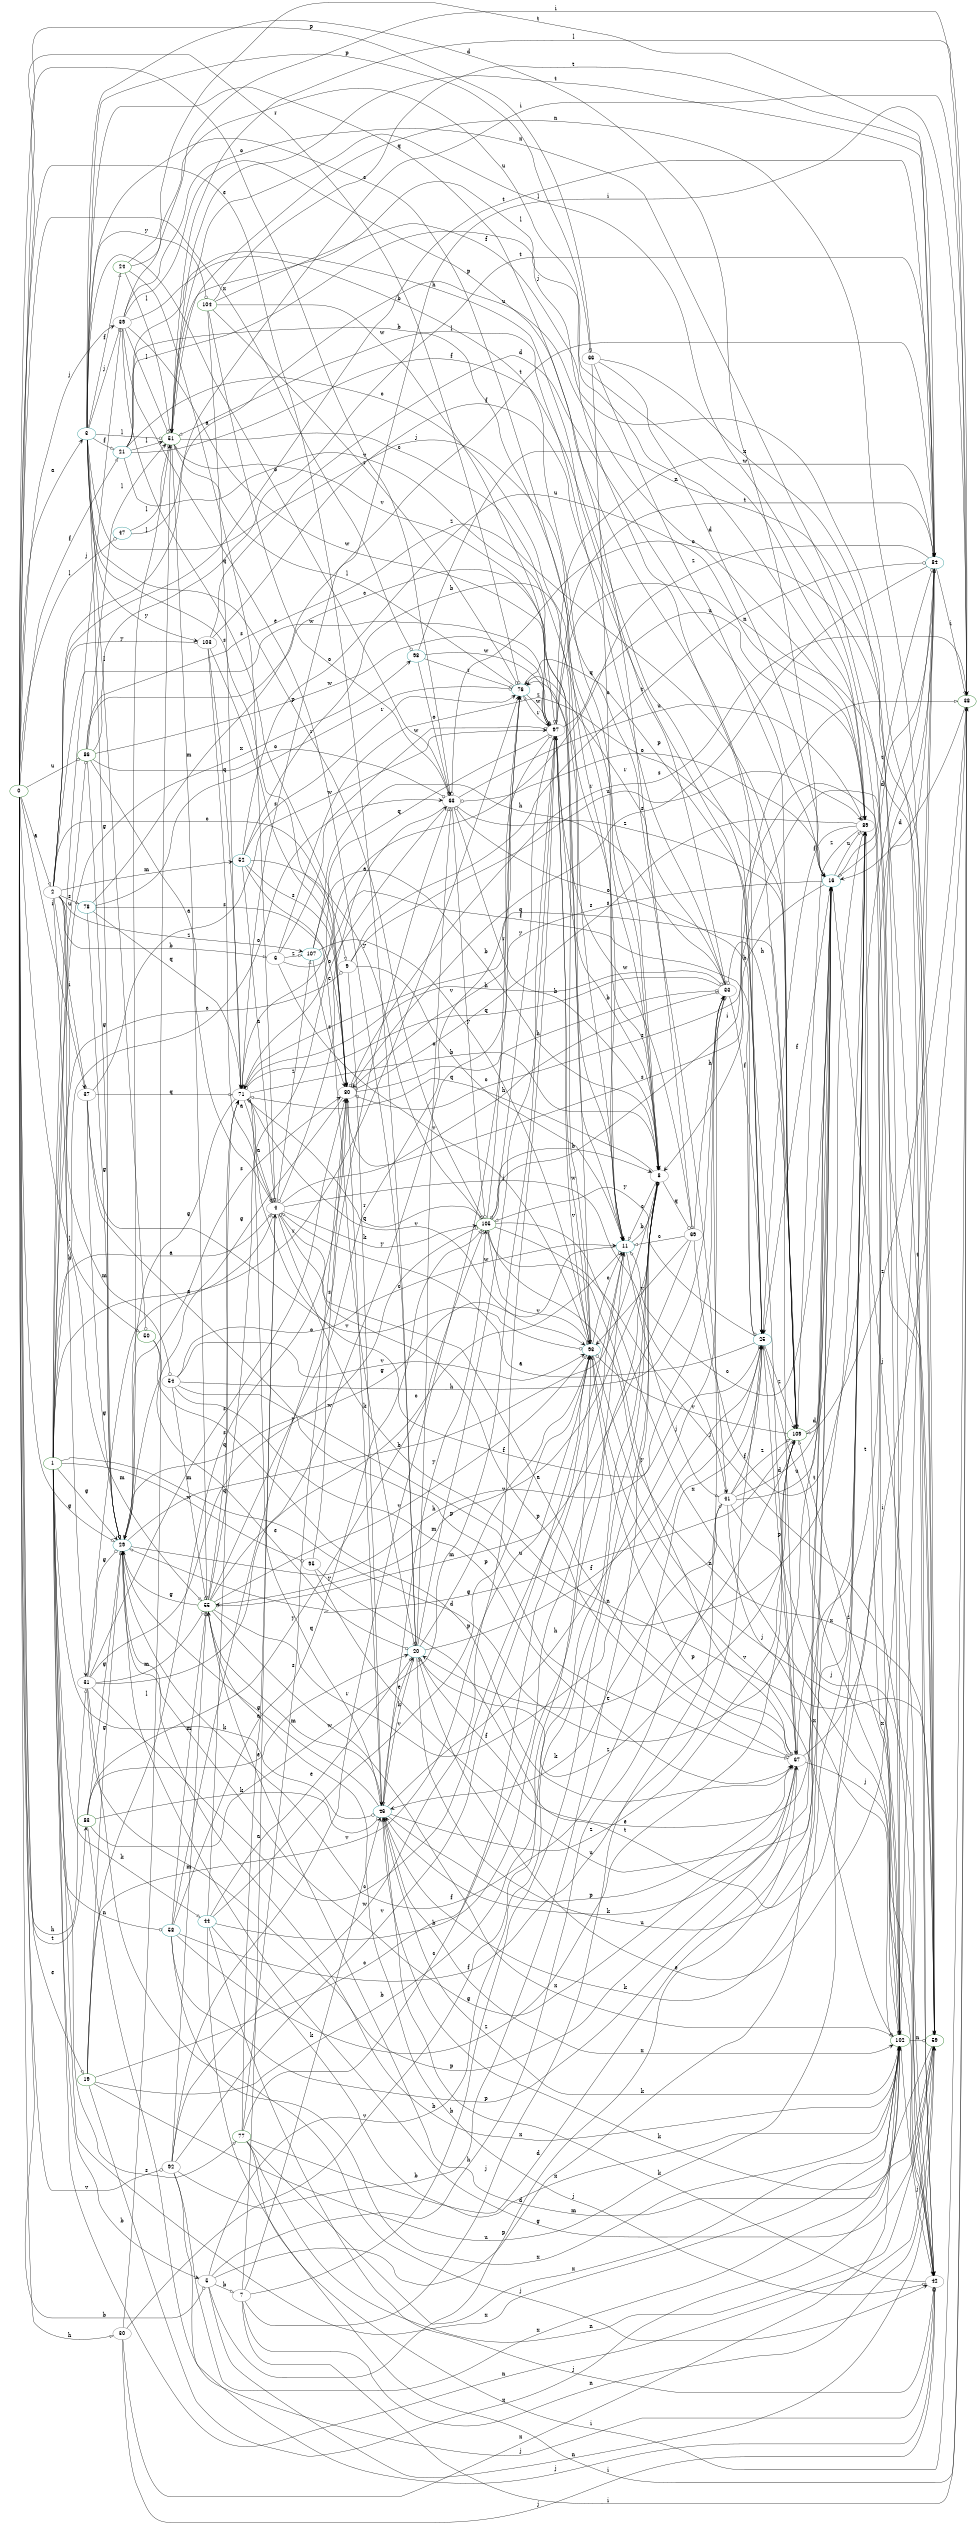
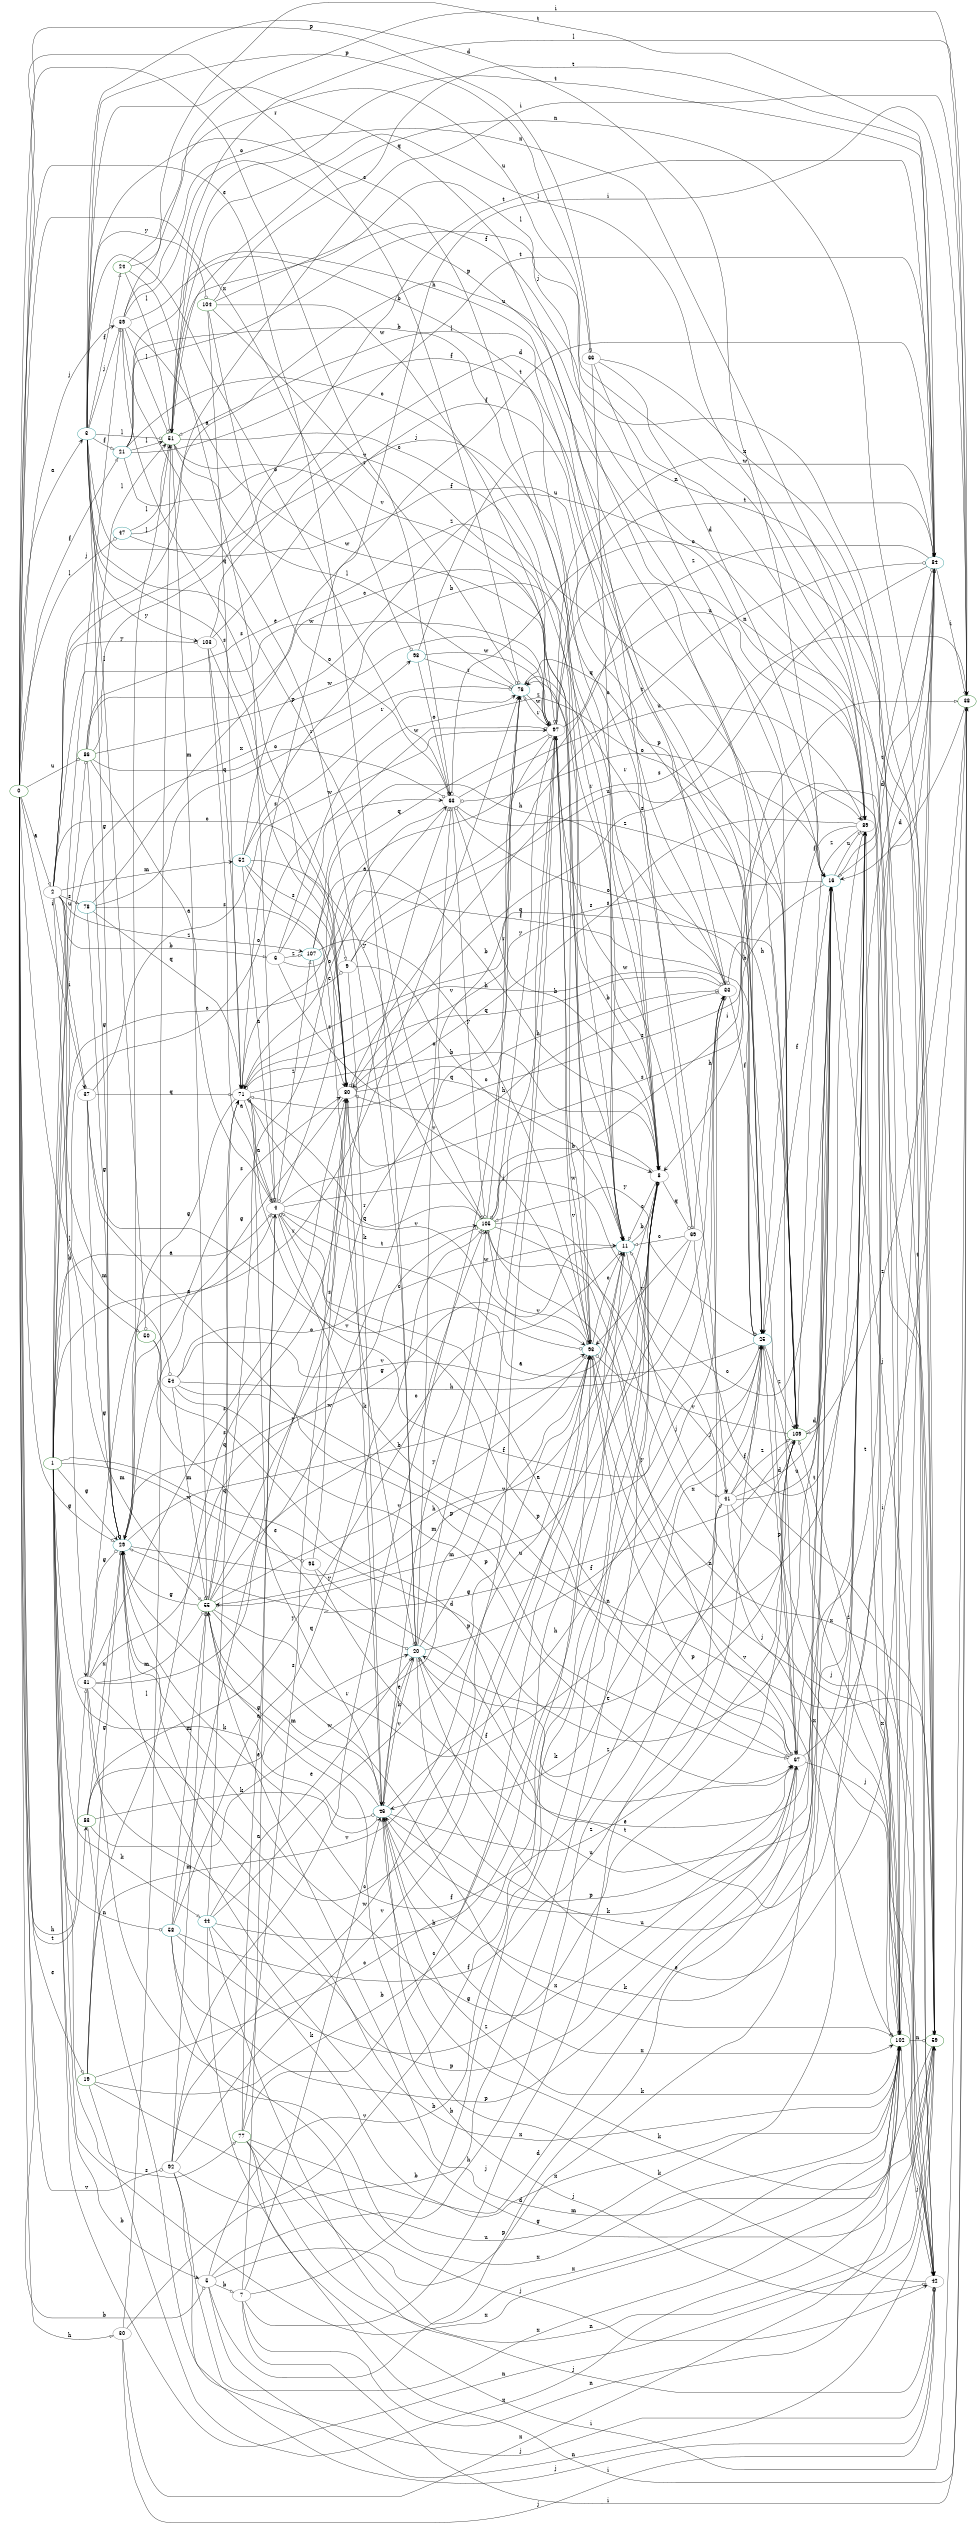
edge "47" -> "25": added, label "f"
edge "4" -> "105": label "y" -> "t"
edge "83" -> "29": label "g" -> "x"
